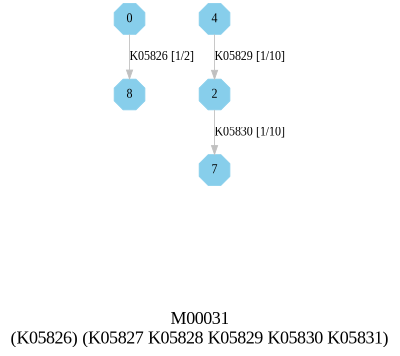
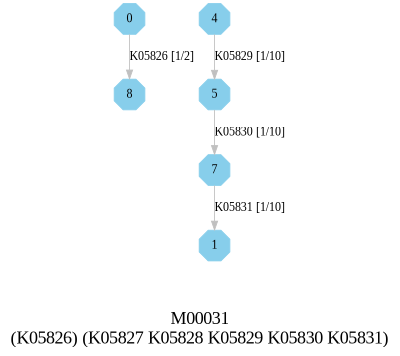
node "2": label "2" -> "5"
node "1": added
